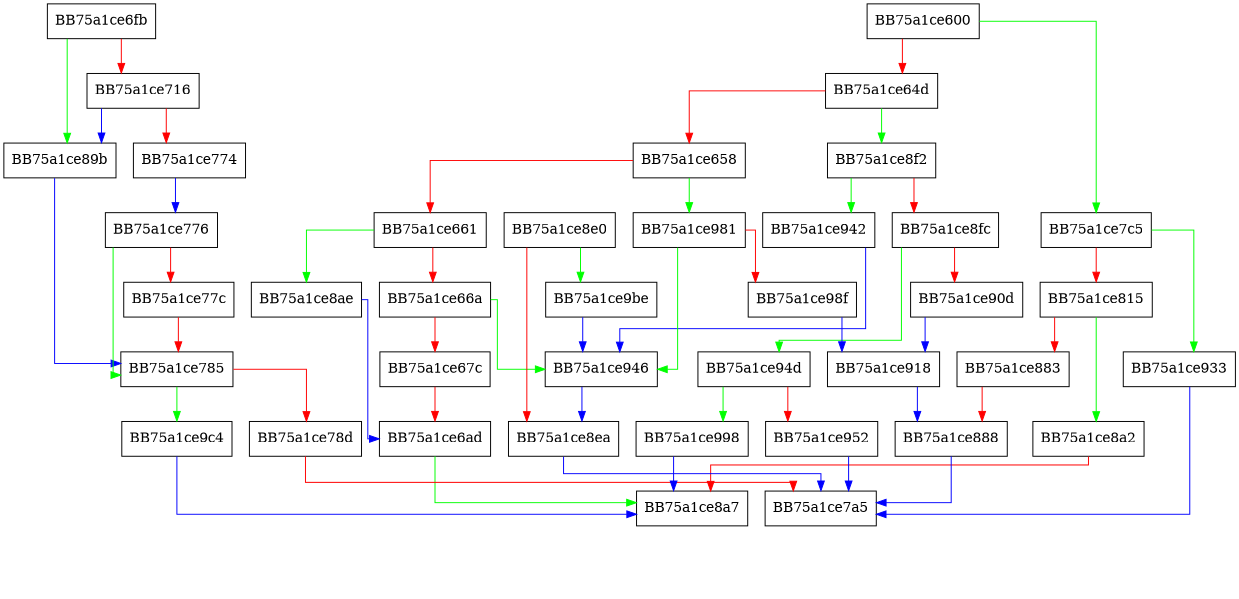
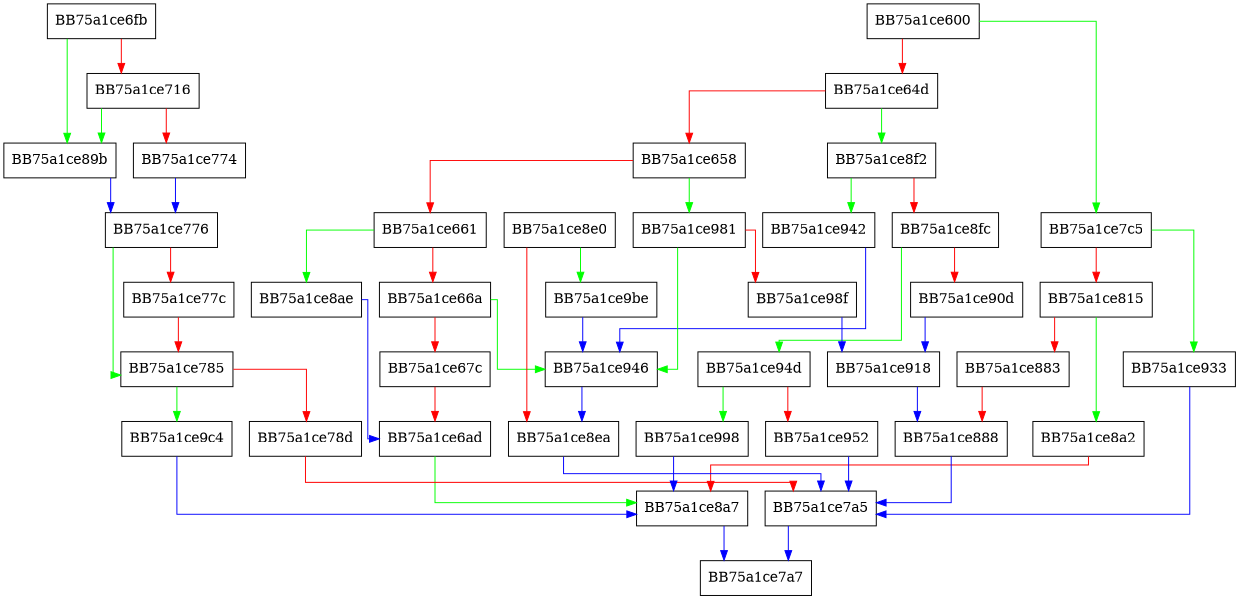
edge "BB75a1ce716" -> "BB75a1ce89b": color blue -> green
edge "BB75a1ce89b" -> "BB75a1ce785": now "BB75a1ce89b" -> "BB75a1ce776"
node "BB75a1ce7a7": added
